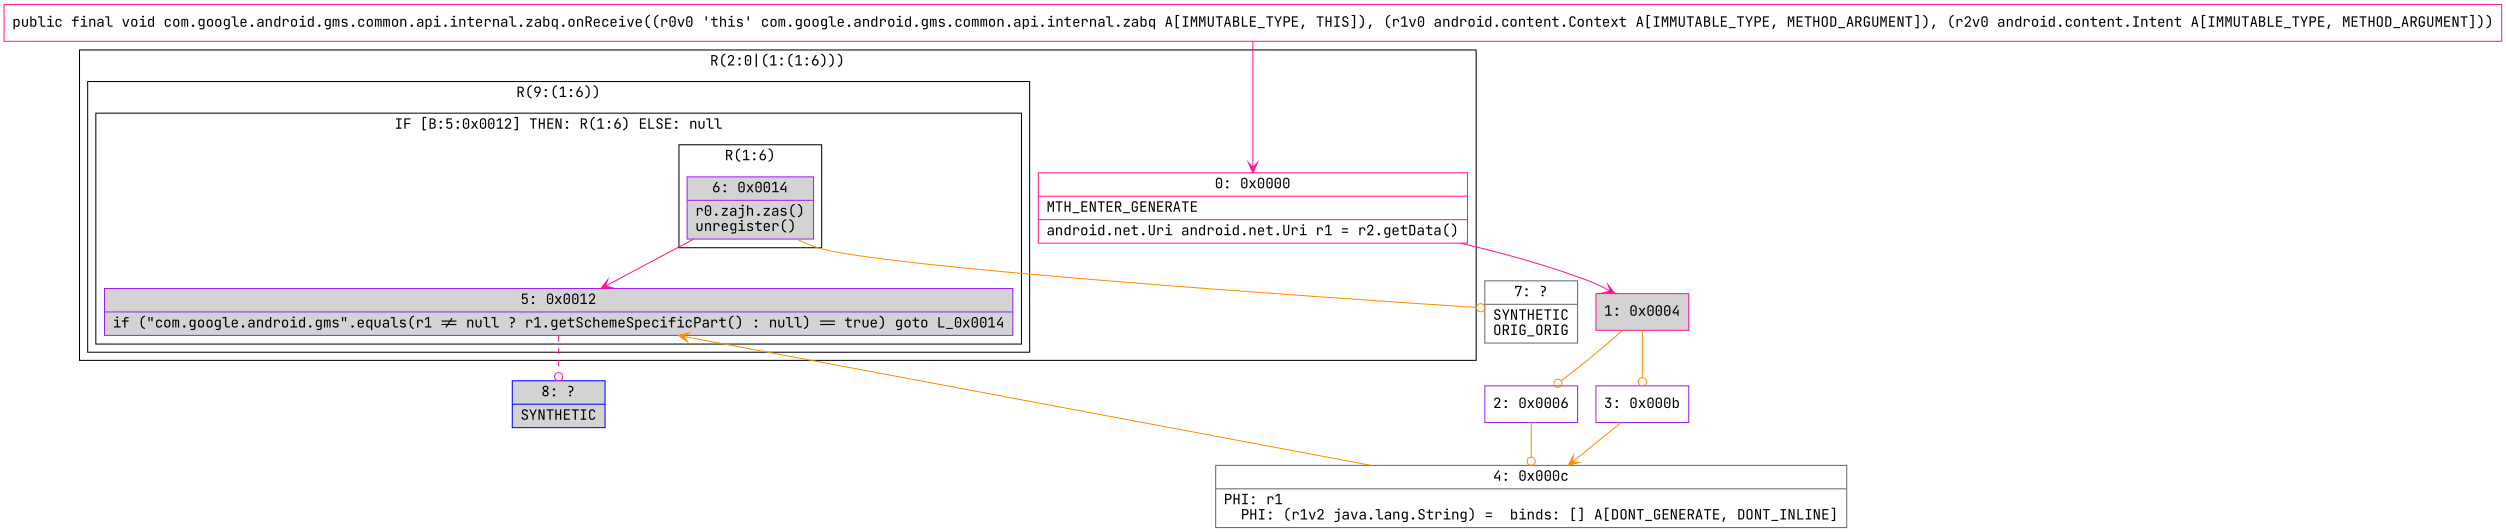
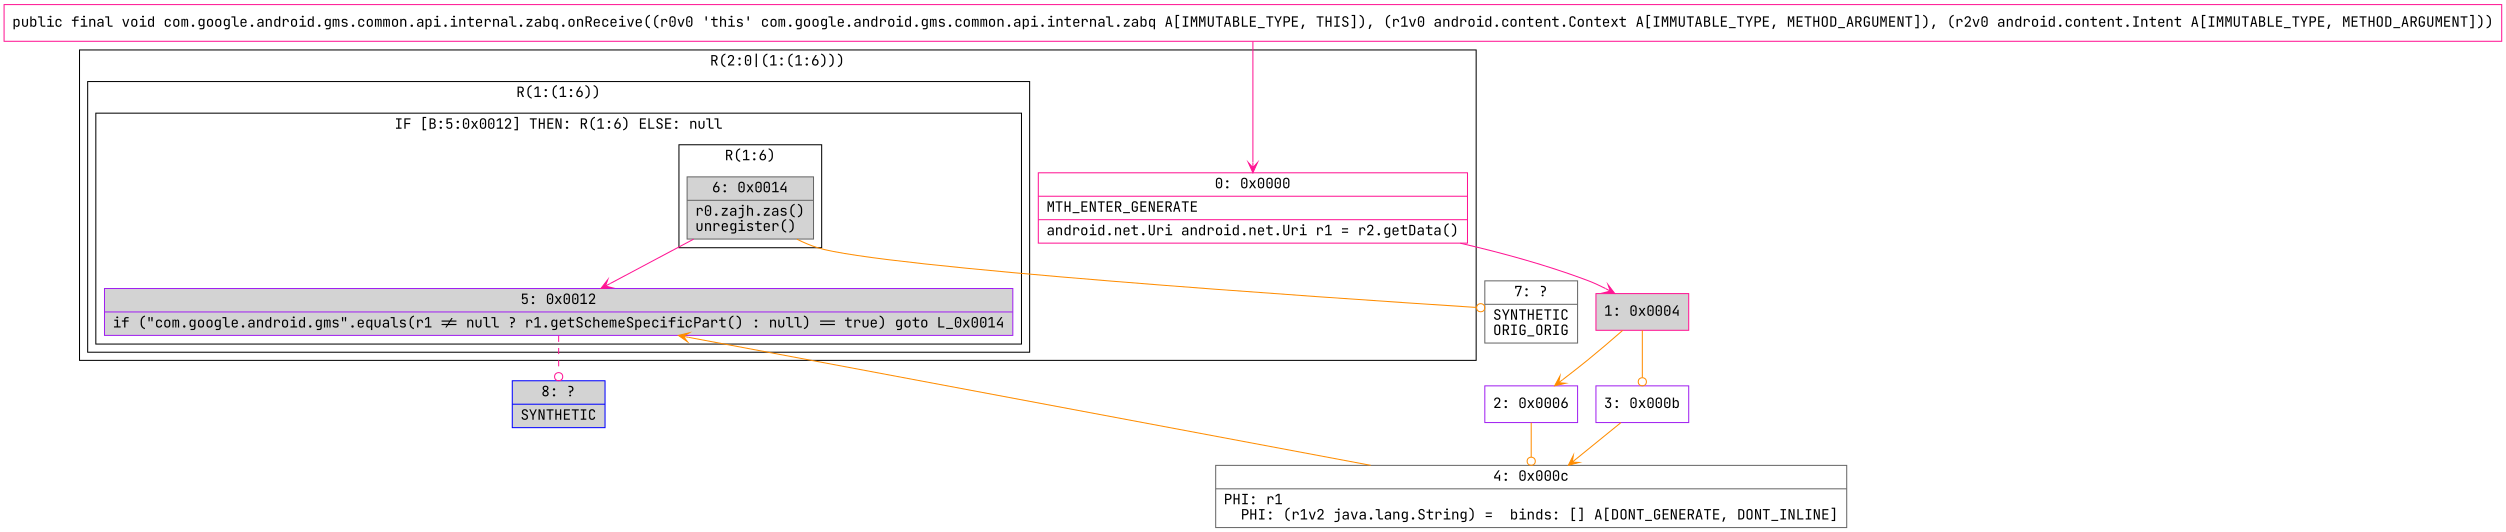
cluster "R(9:(1:6))": label "R(9:(1:6))" -> "R(1:(1:6))"
node "6: 0x0014": color purple -> gray40
edge "1: 0x0004" -> "2: 0x0006": arrowhead odot -> vee
